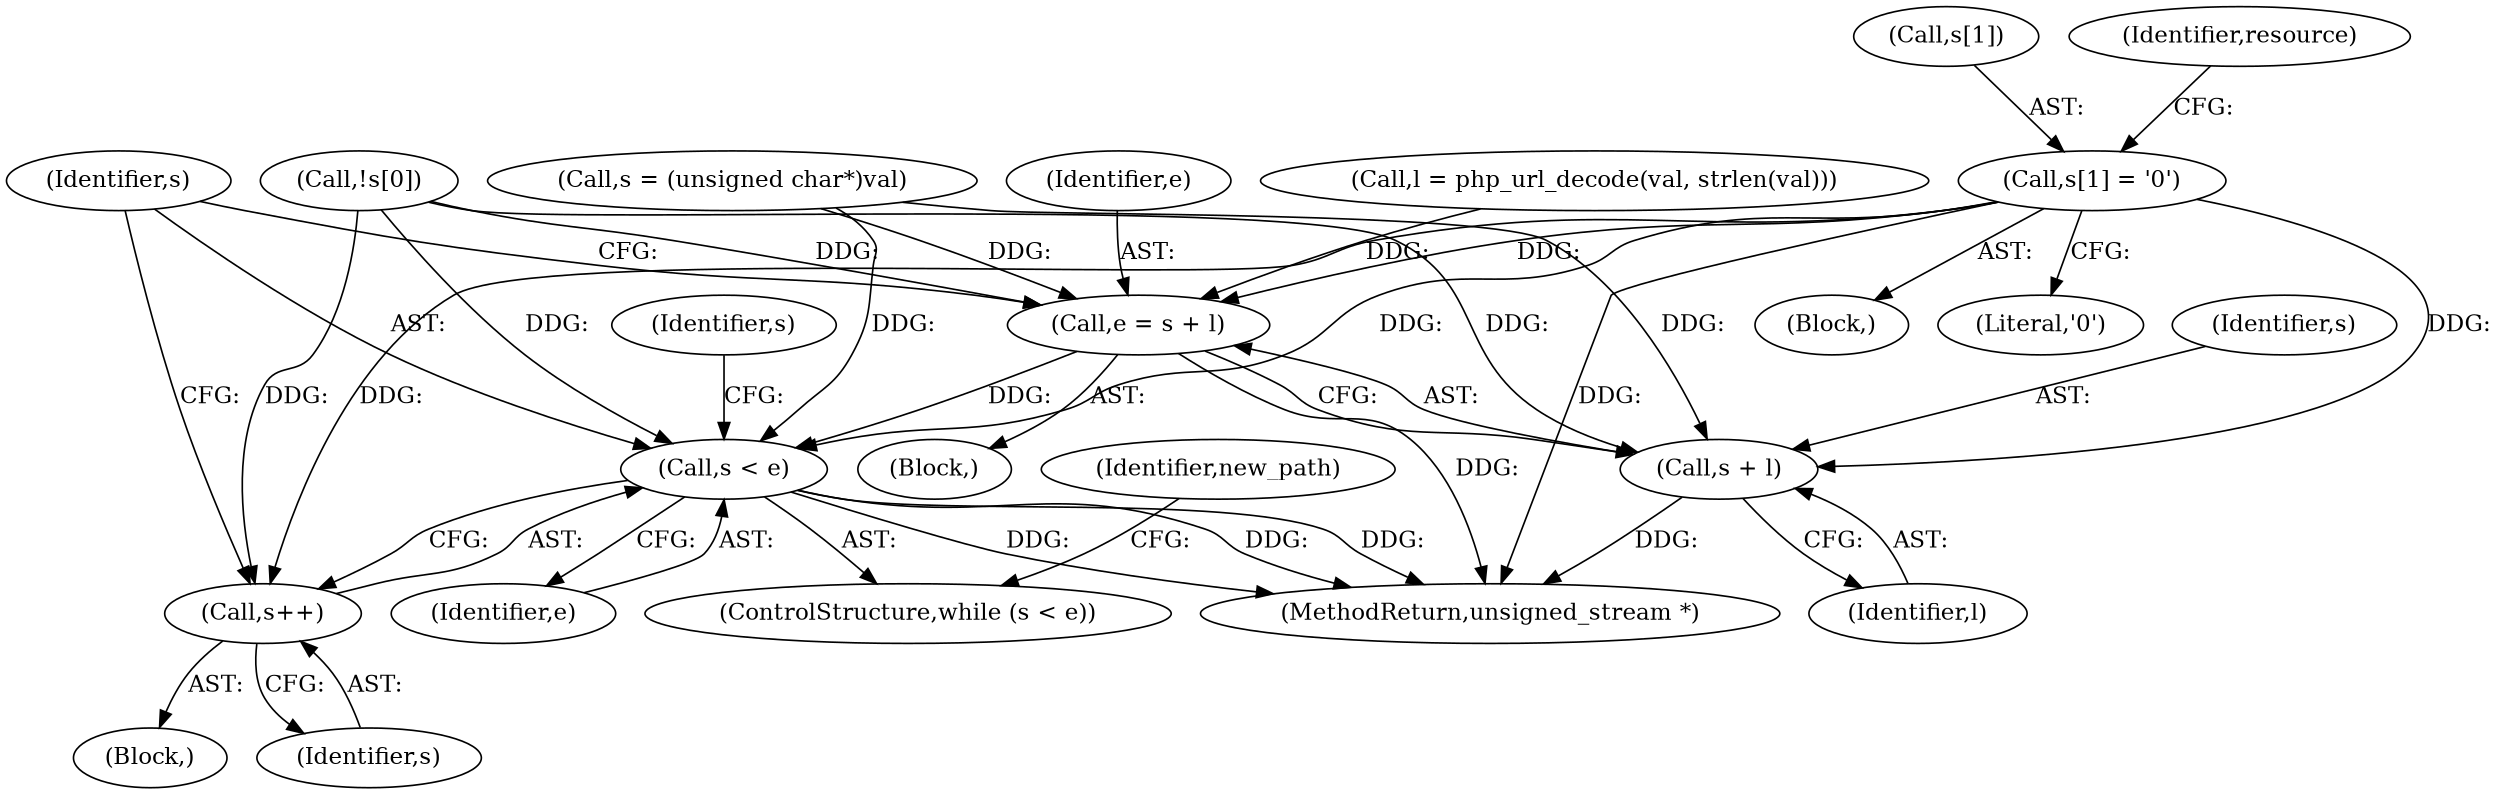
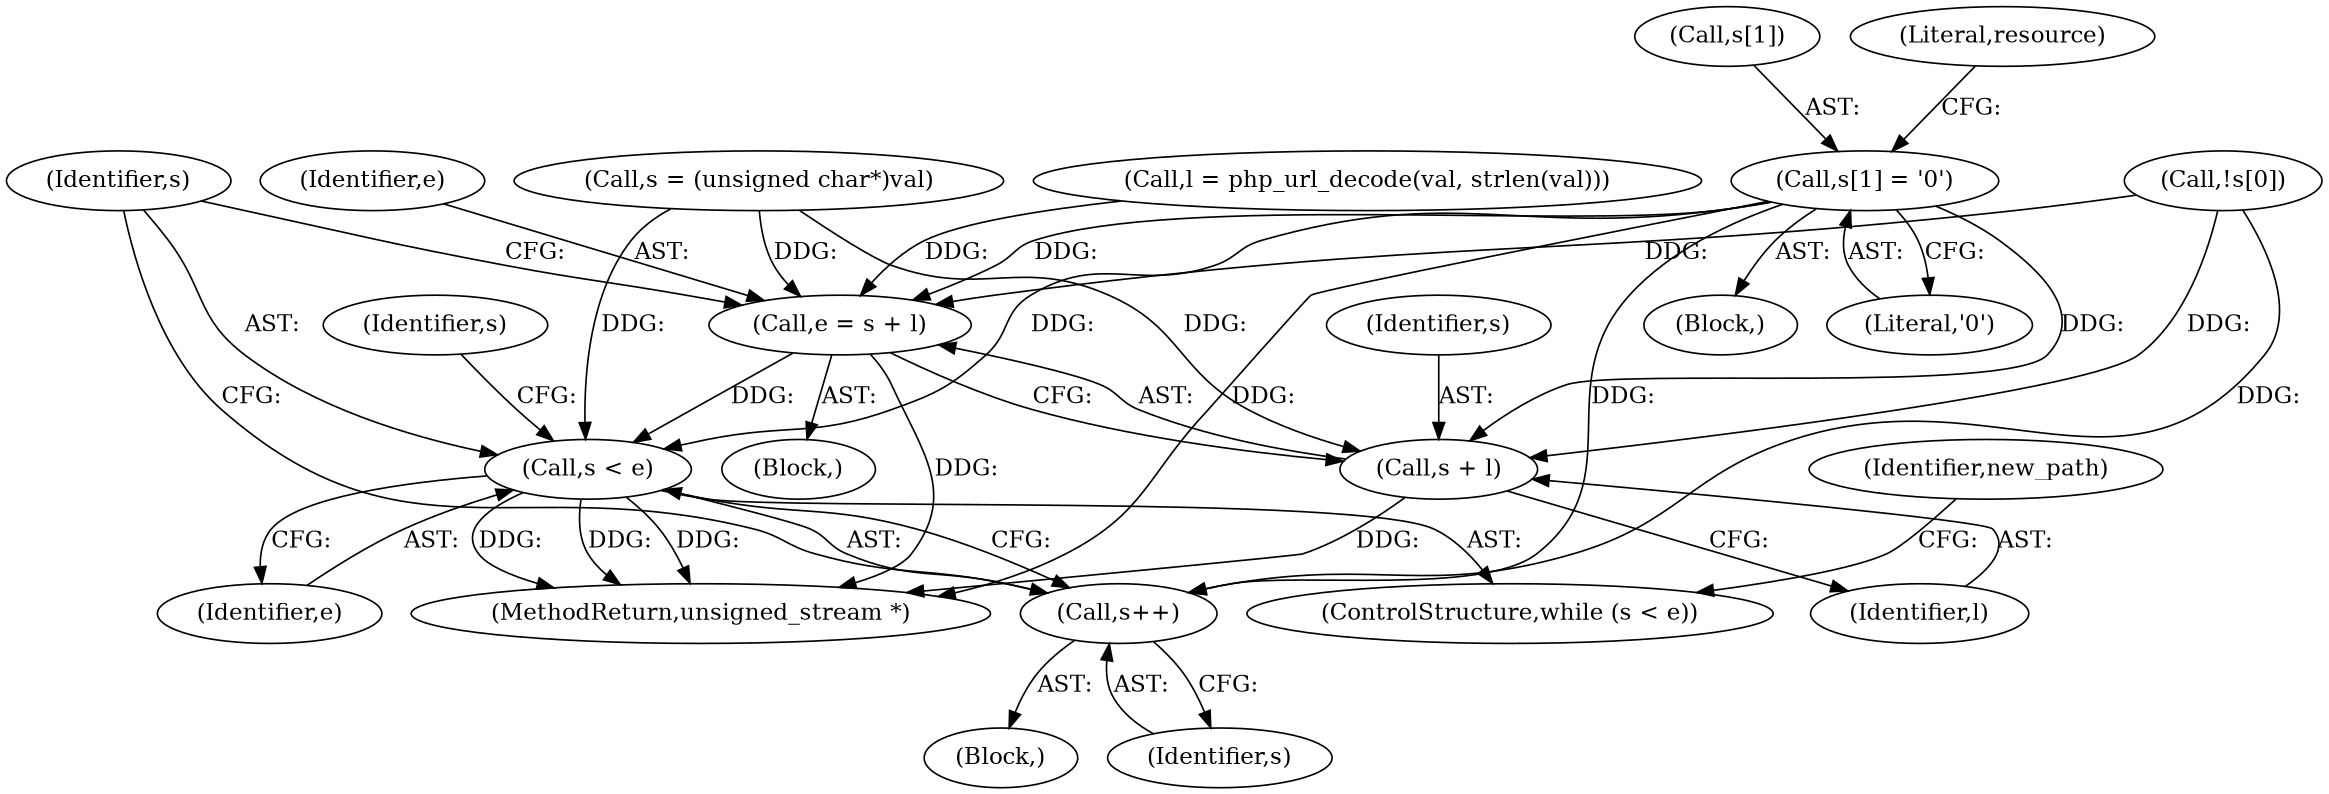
node "(Identifier,resource)": label "(Identifier,resource)" -> "(Literal,resource)"
edge "(Literal,'0')" -> "(Call,s[1] = '0')": added, label "AST:"
edge "(Call,!s[0])" -> "(Call,s < e)": removed, label "DDG:"
